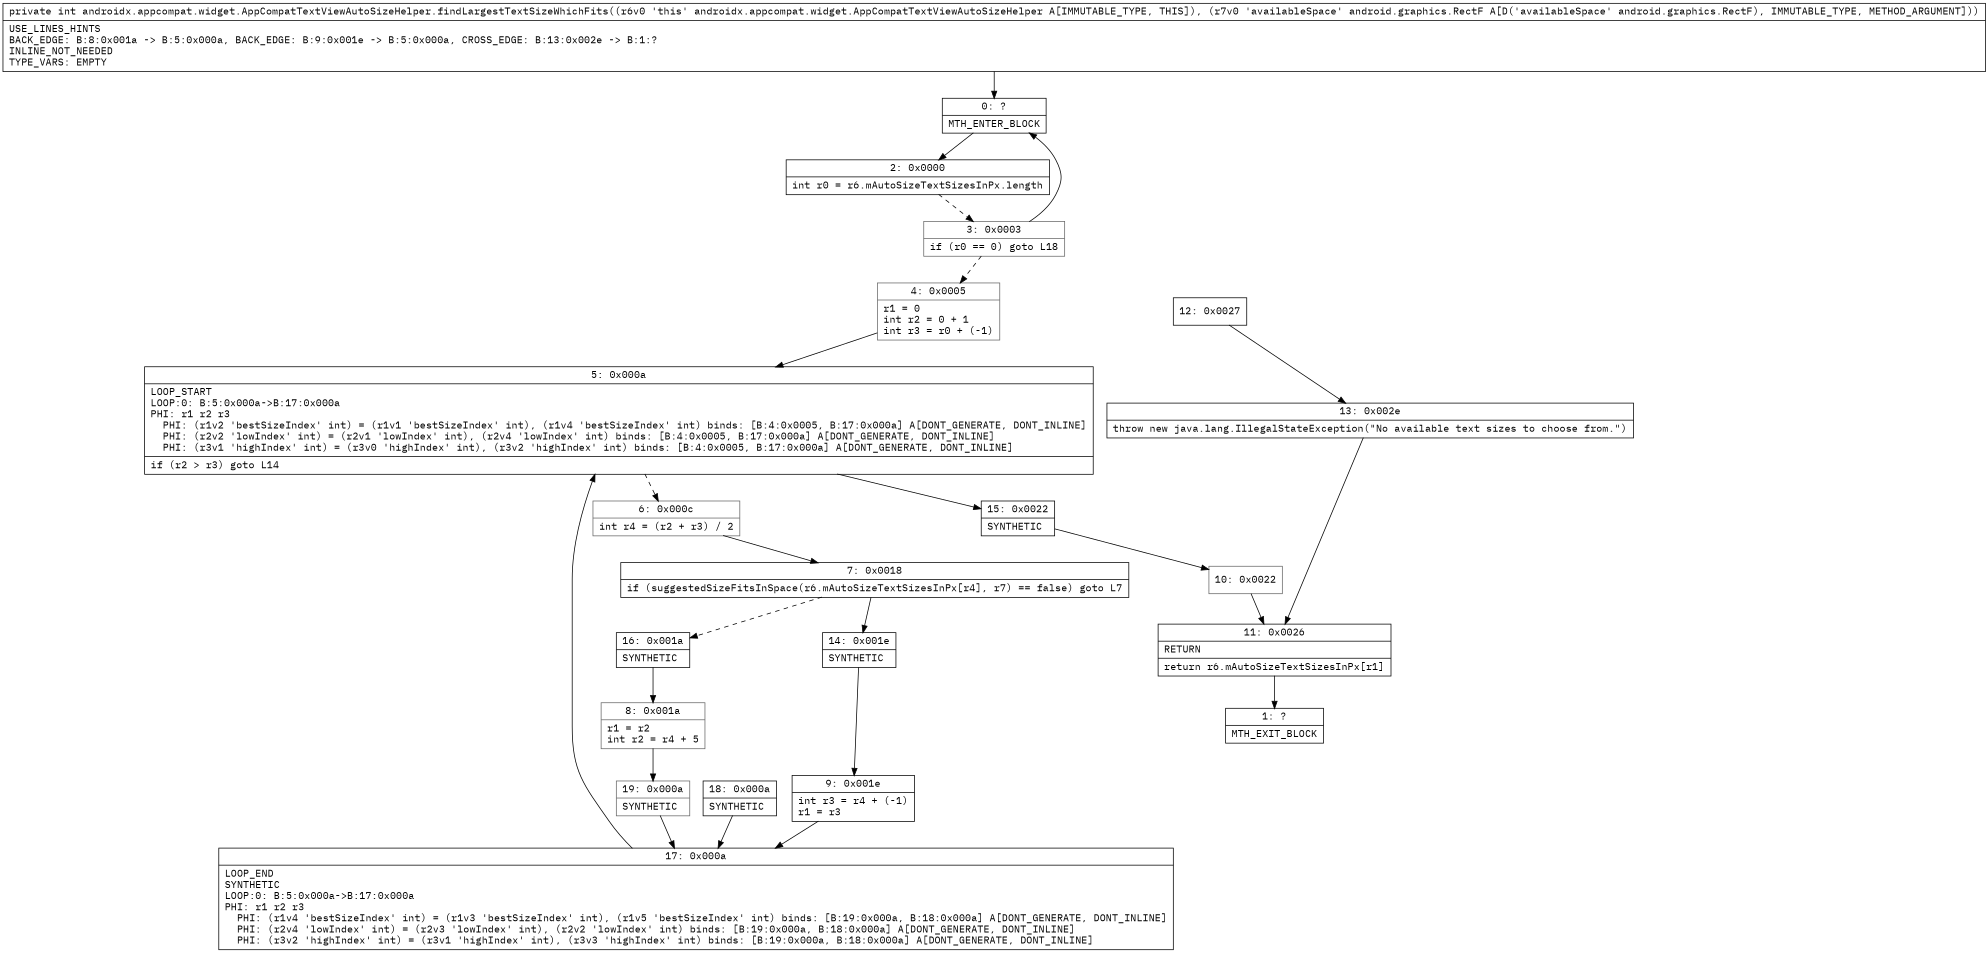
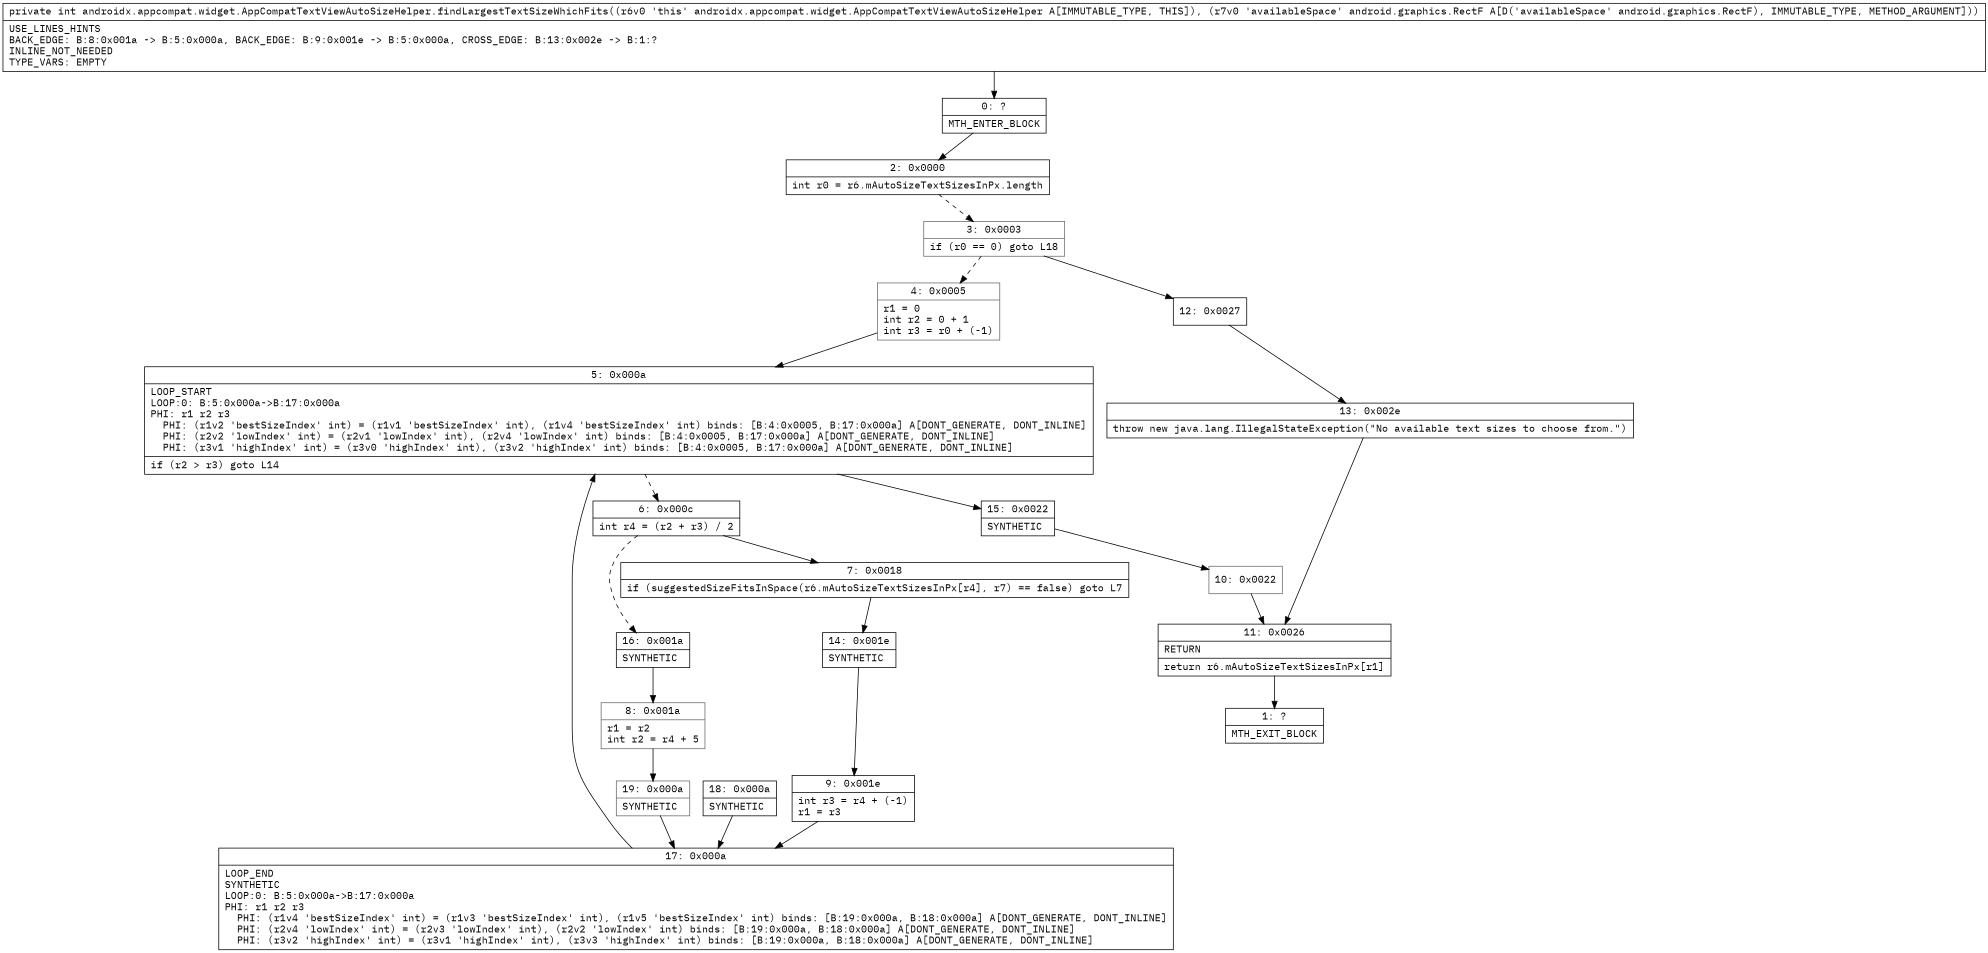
edge "3: 0x0003" -> "0: ?": now "3: 0x0003" -> "12: 0x0027"
node "6: 0x000c": color gray40 -> black
edge "7: 0x0018" -> "16: 0x001a": now "6: 0x000c" -> "16: 0x001a"
